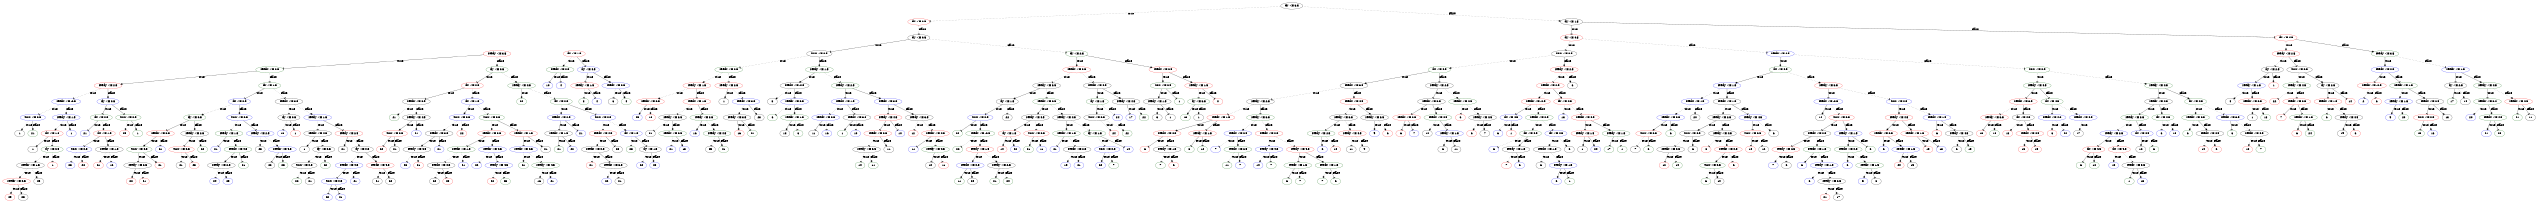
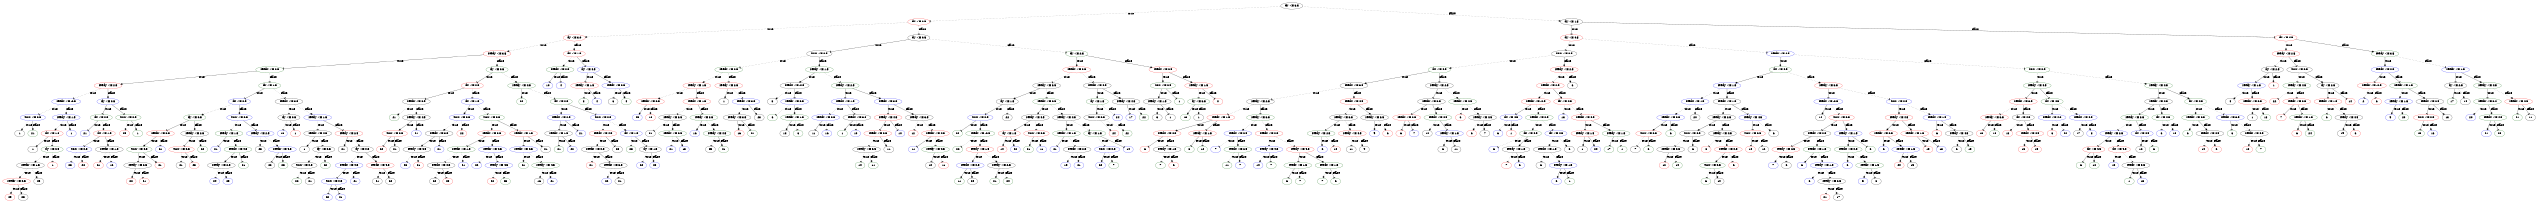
node "dy' <= 3.0": added
node "8": added
